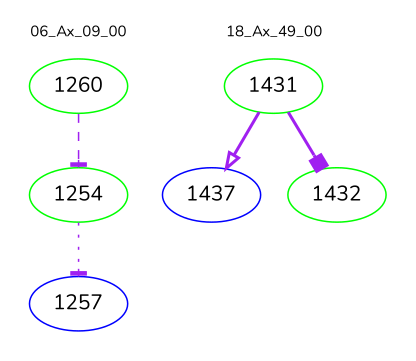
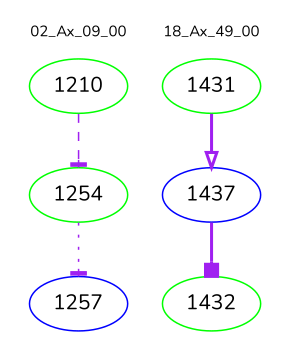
cluster "06_Ax_09_00": label "06_Ax_09_00" -> "02_Ax_09_00"
node "1260": label "1260" -> "1210"
edge "1431" -> "1432": now "1437" -> "1432"
